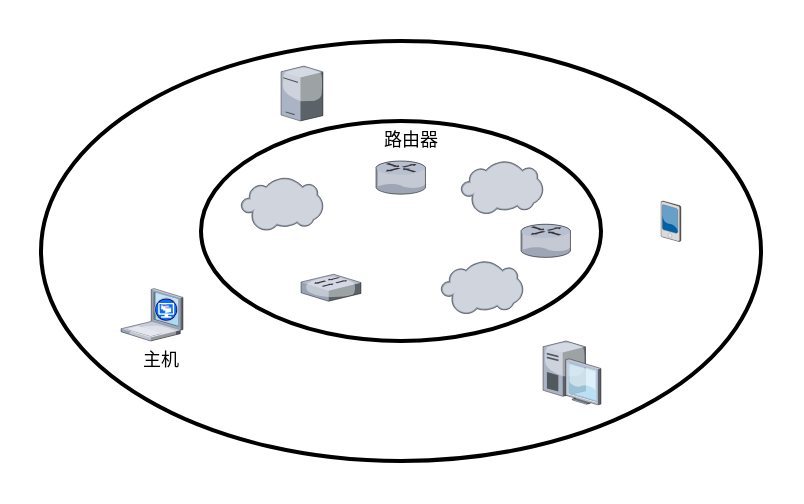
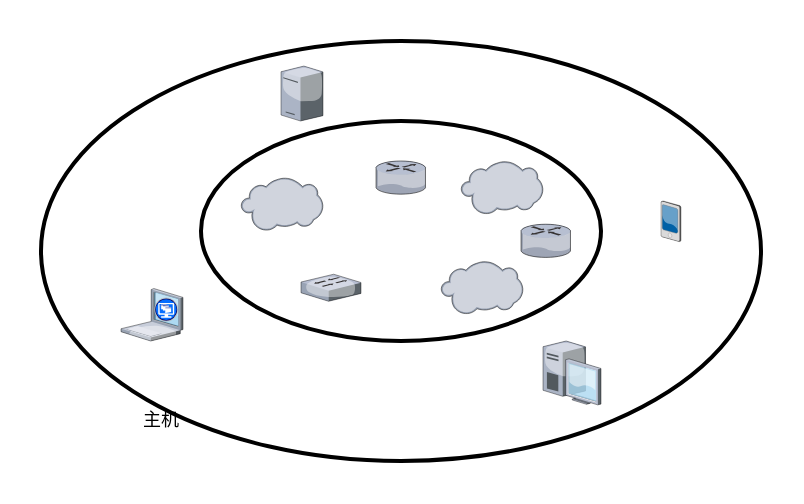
node "路由器": removed
node "主机": moved (161, 361) -> (161, 421)
